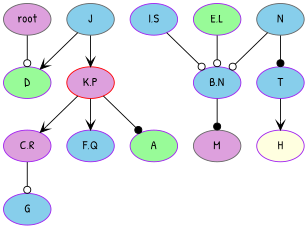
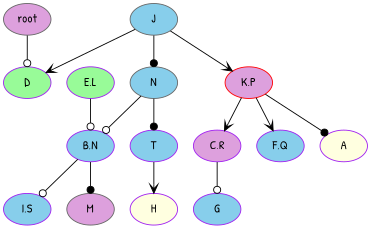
edge "J" -> "N": added
edge "I,S" -> "B,N": reversed
node "A": fillcolor palegreen -> lightyellow
